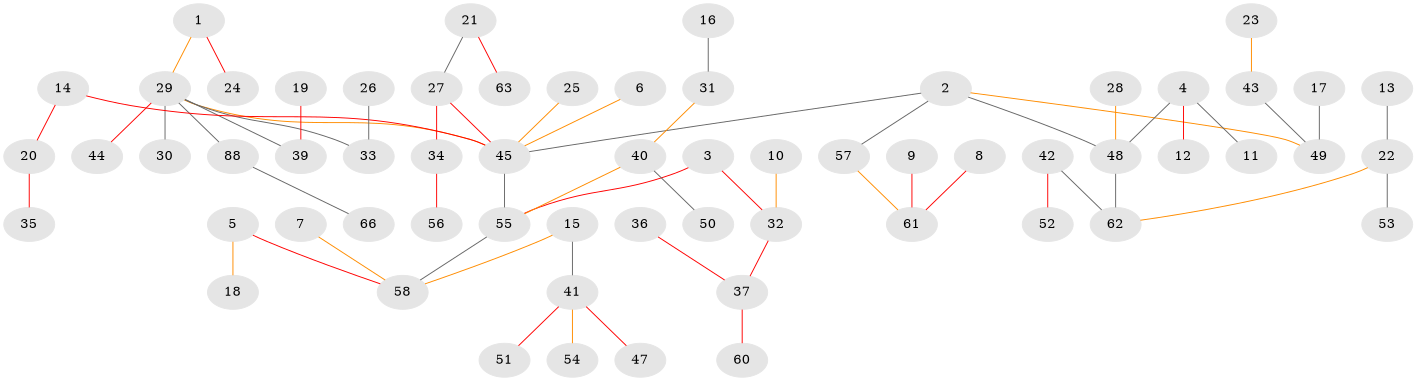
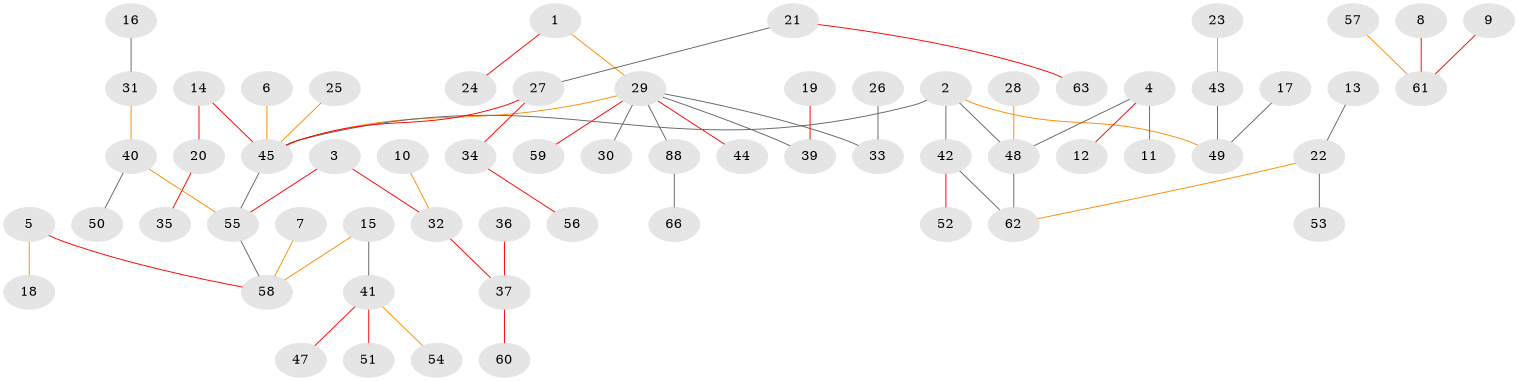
edge "2" -- "57": now "2" -- "42"
node "59": added
